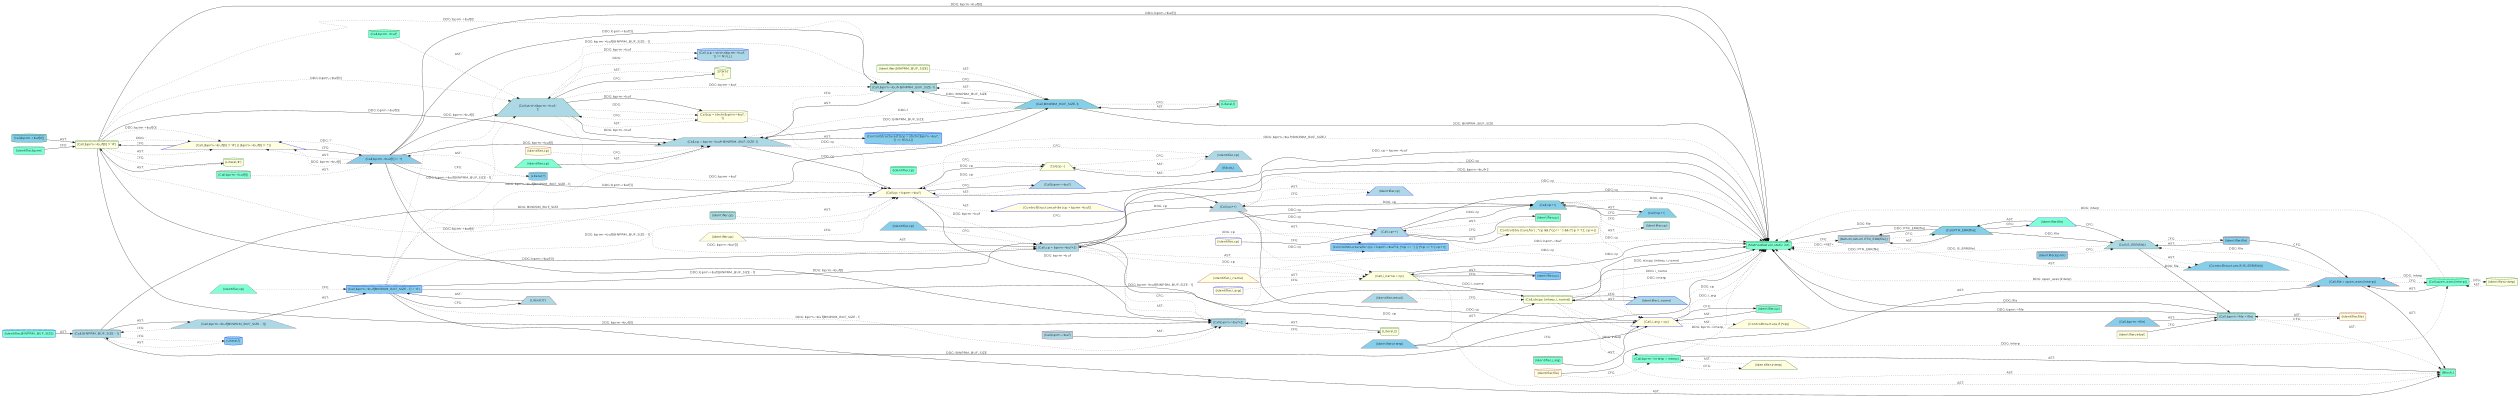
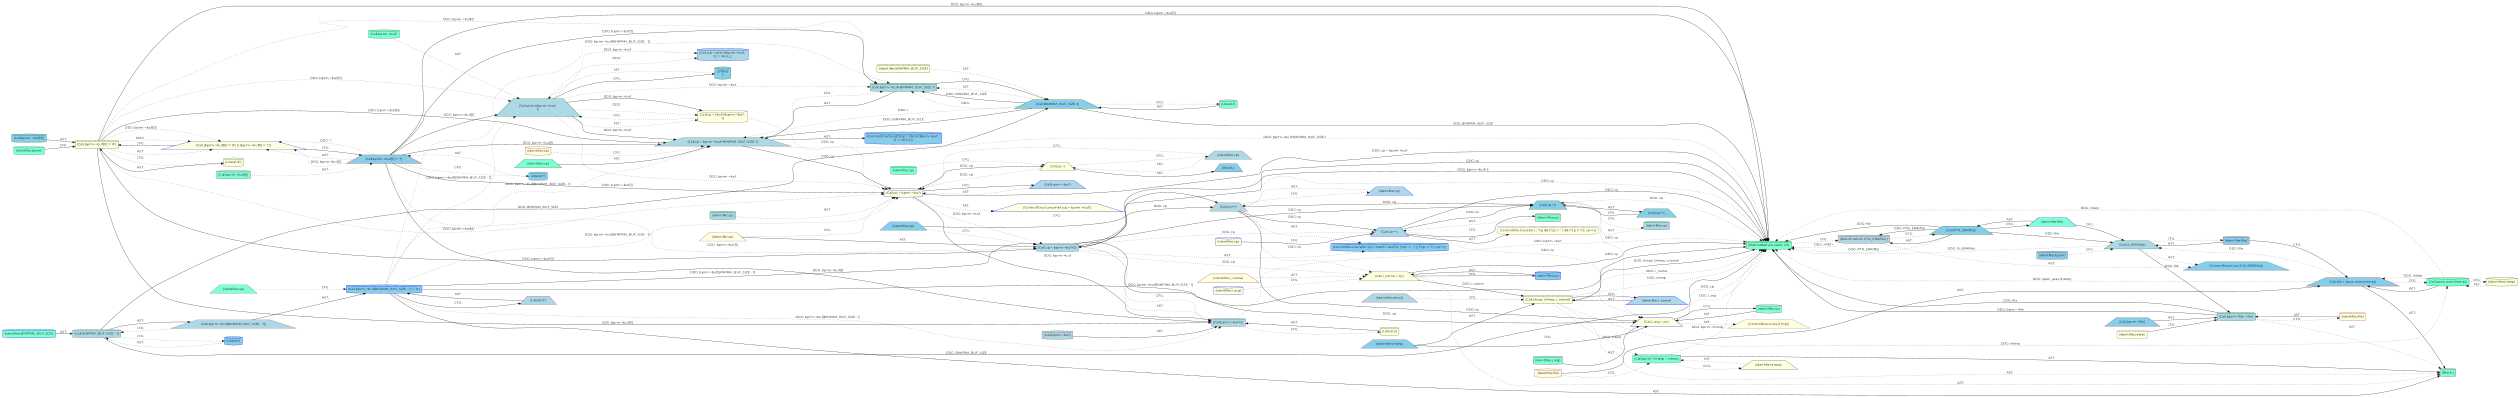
node "(Literal,' ')": fillcolor lightyellow -> skyblue
node "(Call,cp > bprm->buf)": shape trapezium -> cylinder
